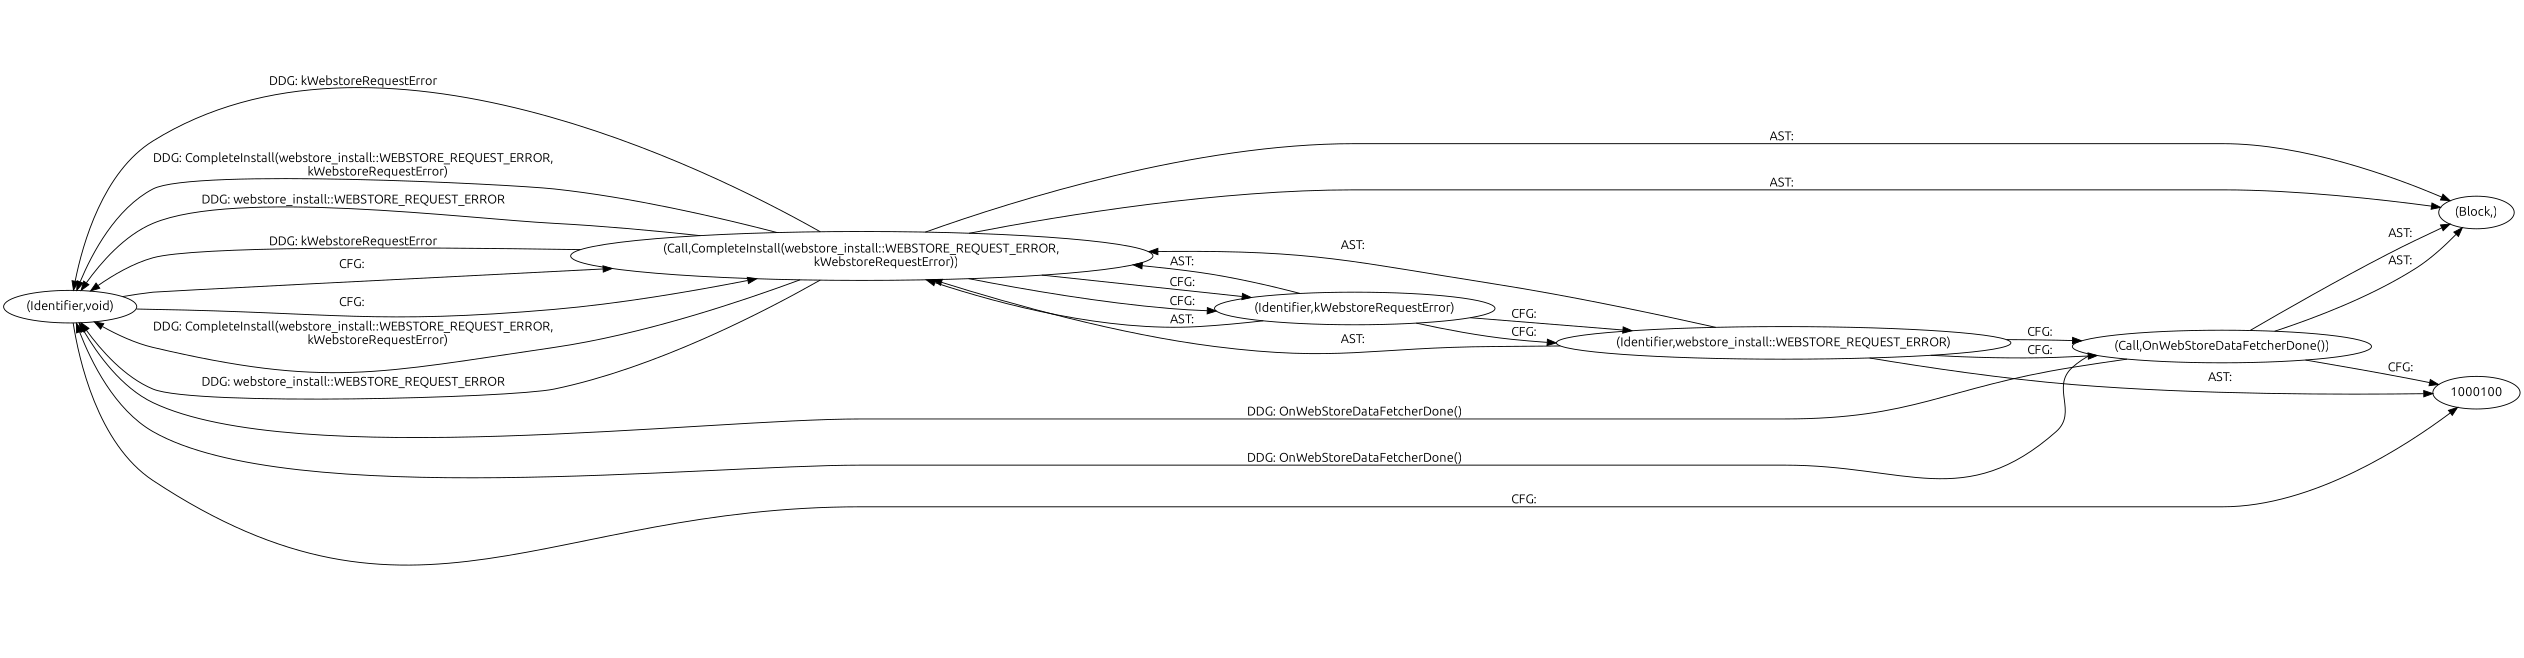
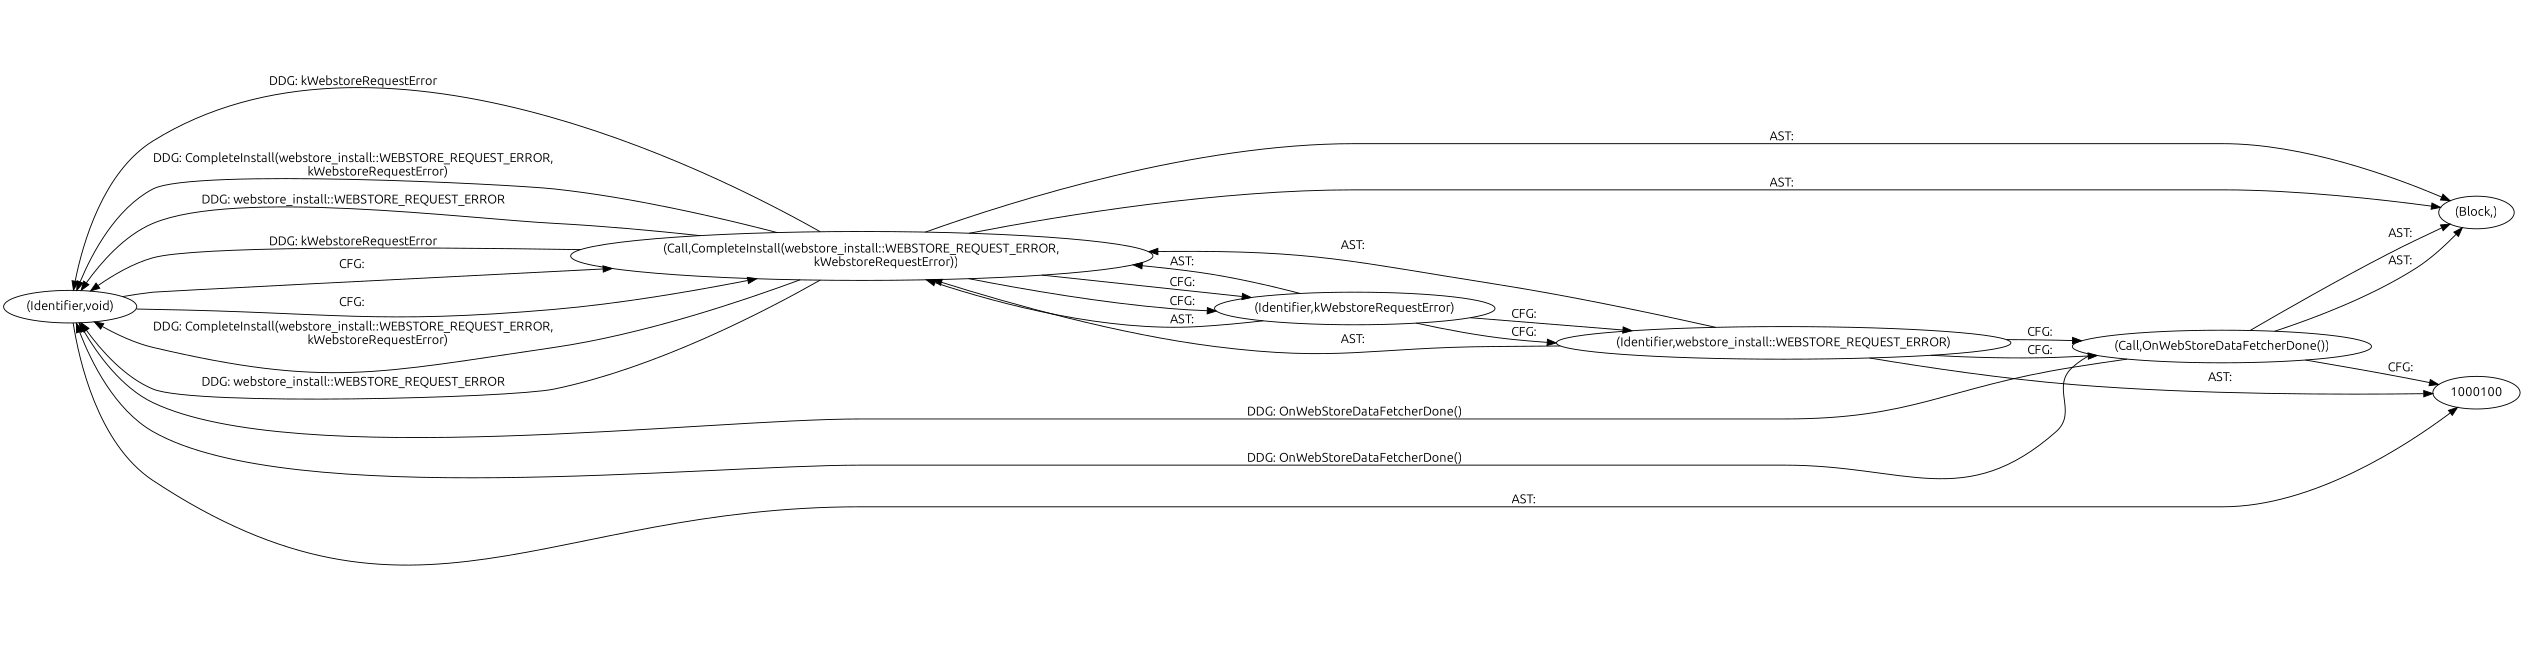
edge "(Identifier,void)" -> "1000100": label "CFG: " -> "AST: "
